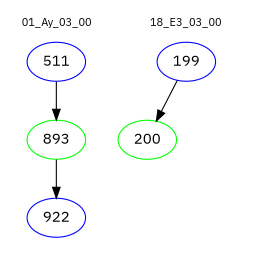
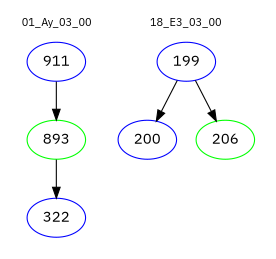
node "511": label "511" -> "911"
node "200": color green -> blue
node "206": added
node "922": label "922" -> "322"
